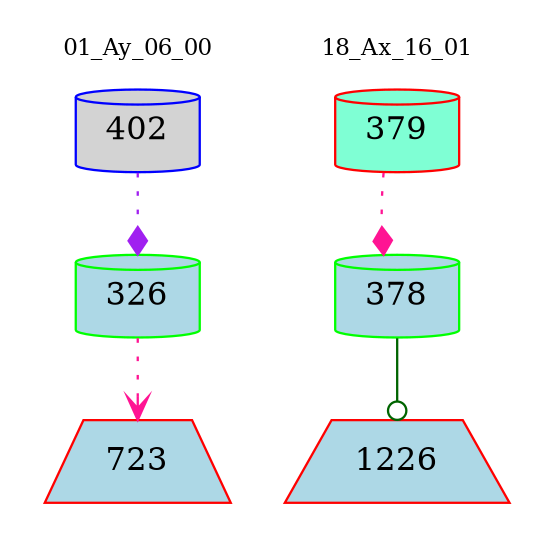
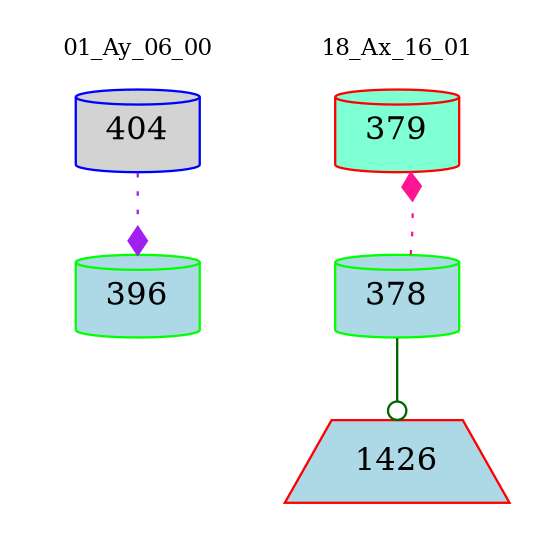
node "402": label "402" -> "404"
edge "379" -> "378": reversed
node "326": label "326" -> "396"
node "723": removed
node "1226": label "1226" -> "1426"
